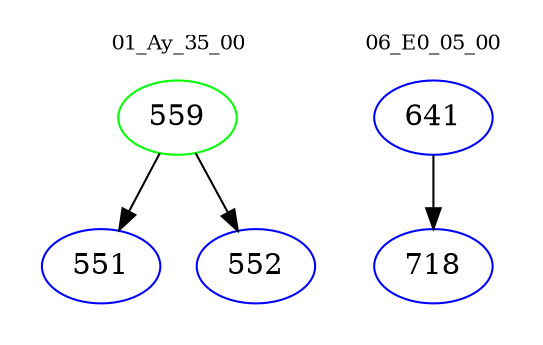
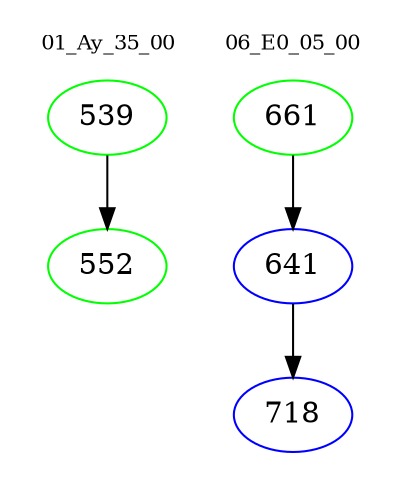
node "559": label "559" -> "539"
node "661": added
node "551": removed
node "552": color blue -> green
